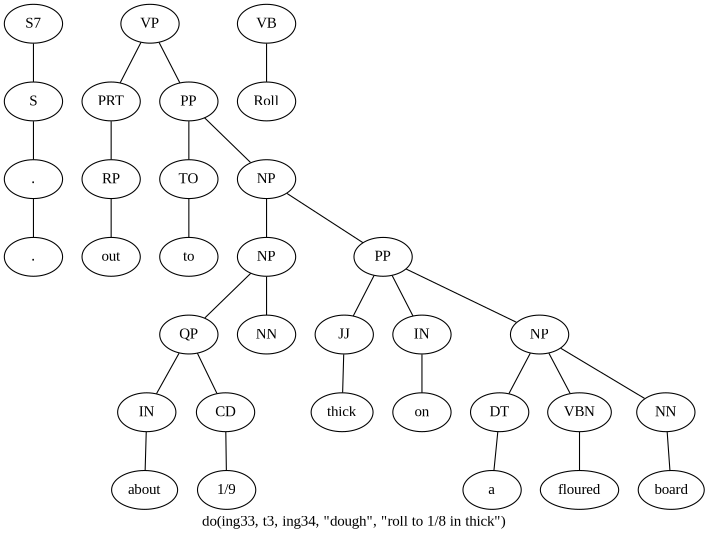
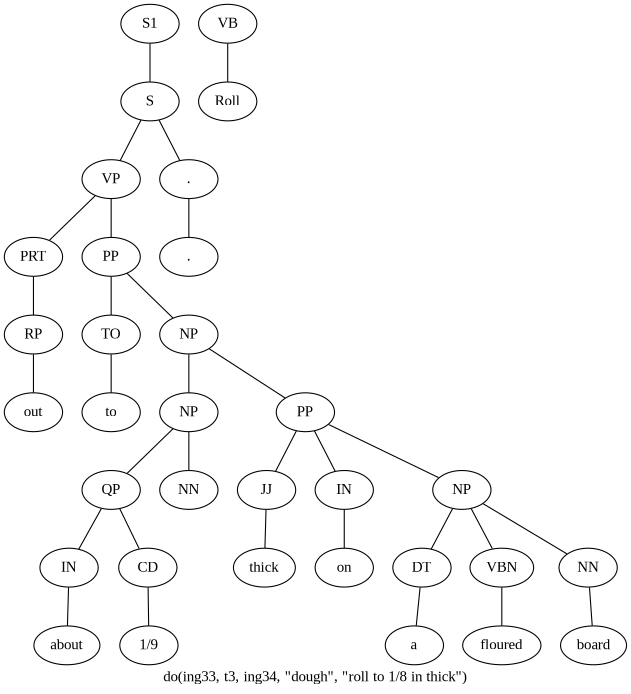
node "S7": label "S7" -> "S1"
edge "S" -- "VP": added
